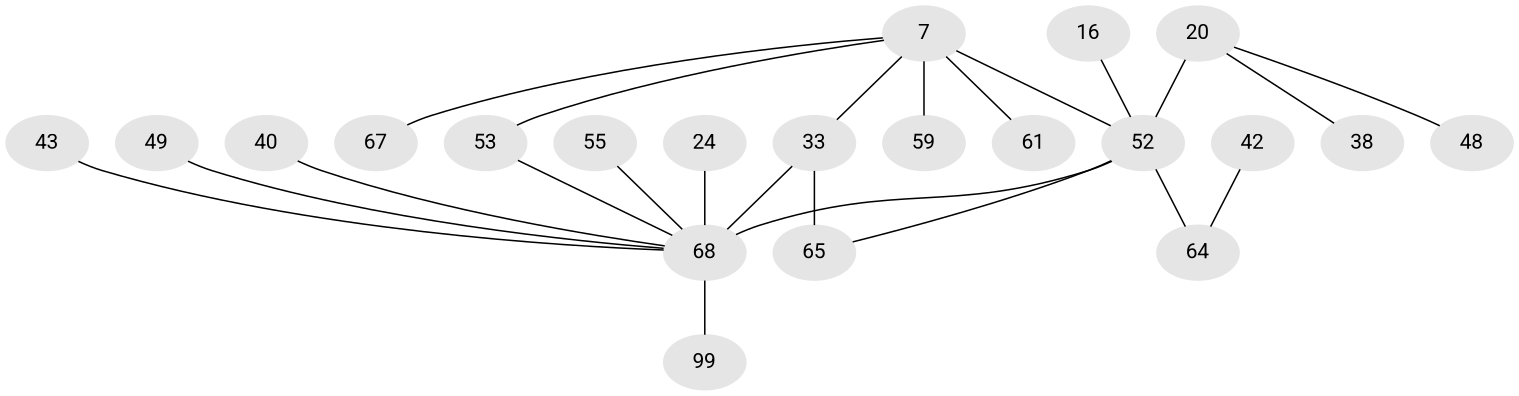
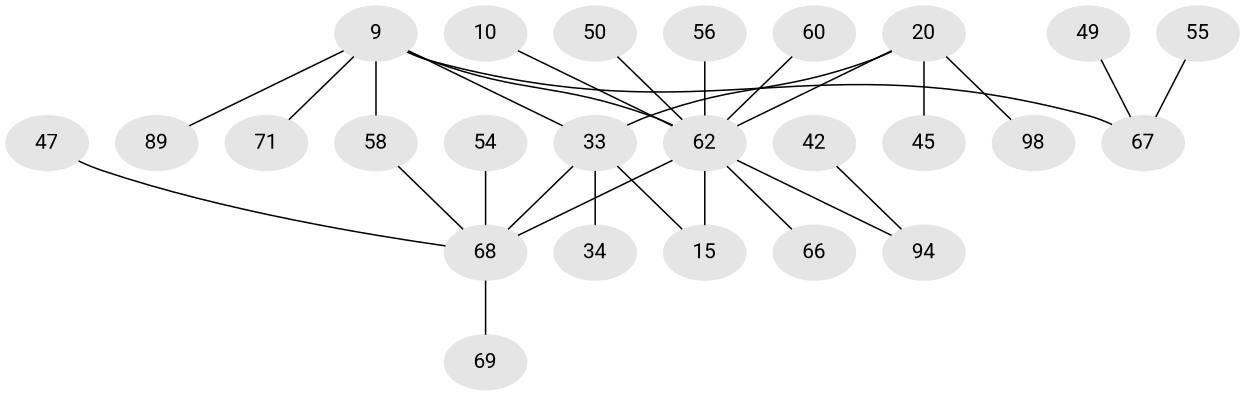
node "50": added
node "56": added
node "60": added
node "7": label "7" -> "9"
node "16": label "16" -> "10"
edge "20" -- "33": added
node "43": removed
node "40": label "40" -> "47"
node "53": label "53" -> "58"
node "24": label "24" -> "54"
node "59": label "59" -> "89"
node "61": label "61" -> "71"
node "52": label "52" -> "62"
node "38": label "38" -> "98"
node "48": label "48" -> "45"
edge "55" -- "68": now "55" -- "67"
edge "49" -- "68": now "49" -- "67"
node "34": added
node "66": added
node "65": label "65" -> "15"
node "64": label "64" -> "94"
node "99": label "99" -> "69"
